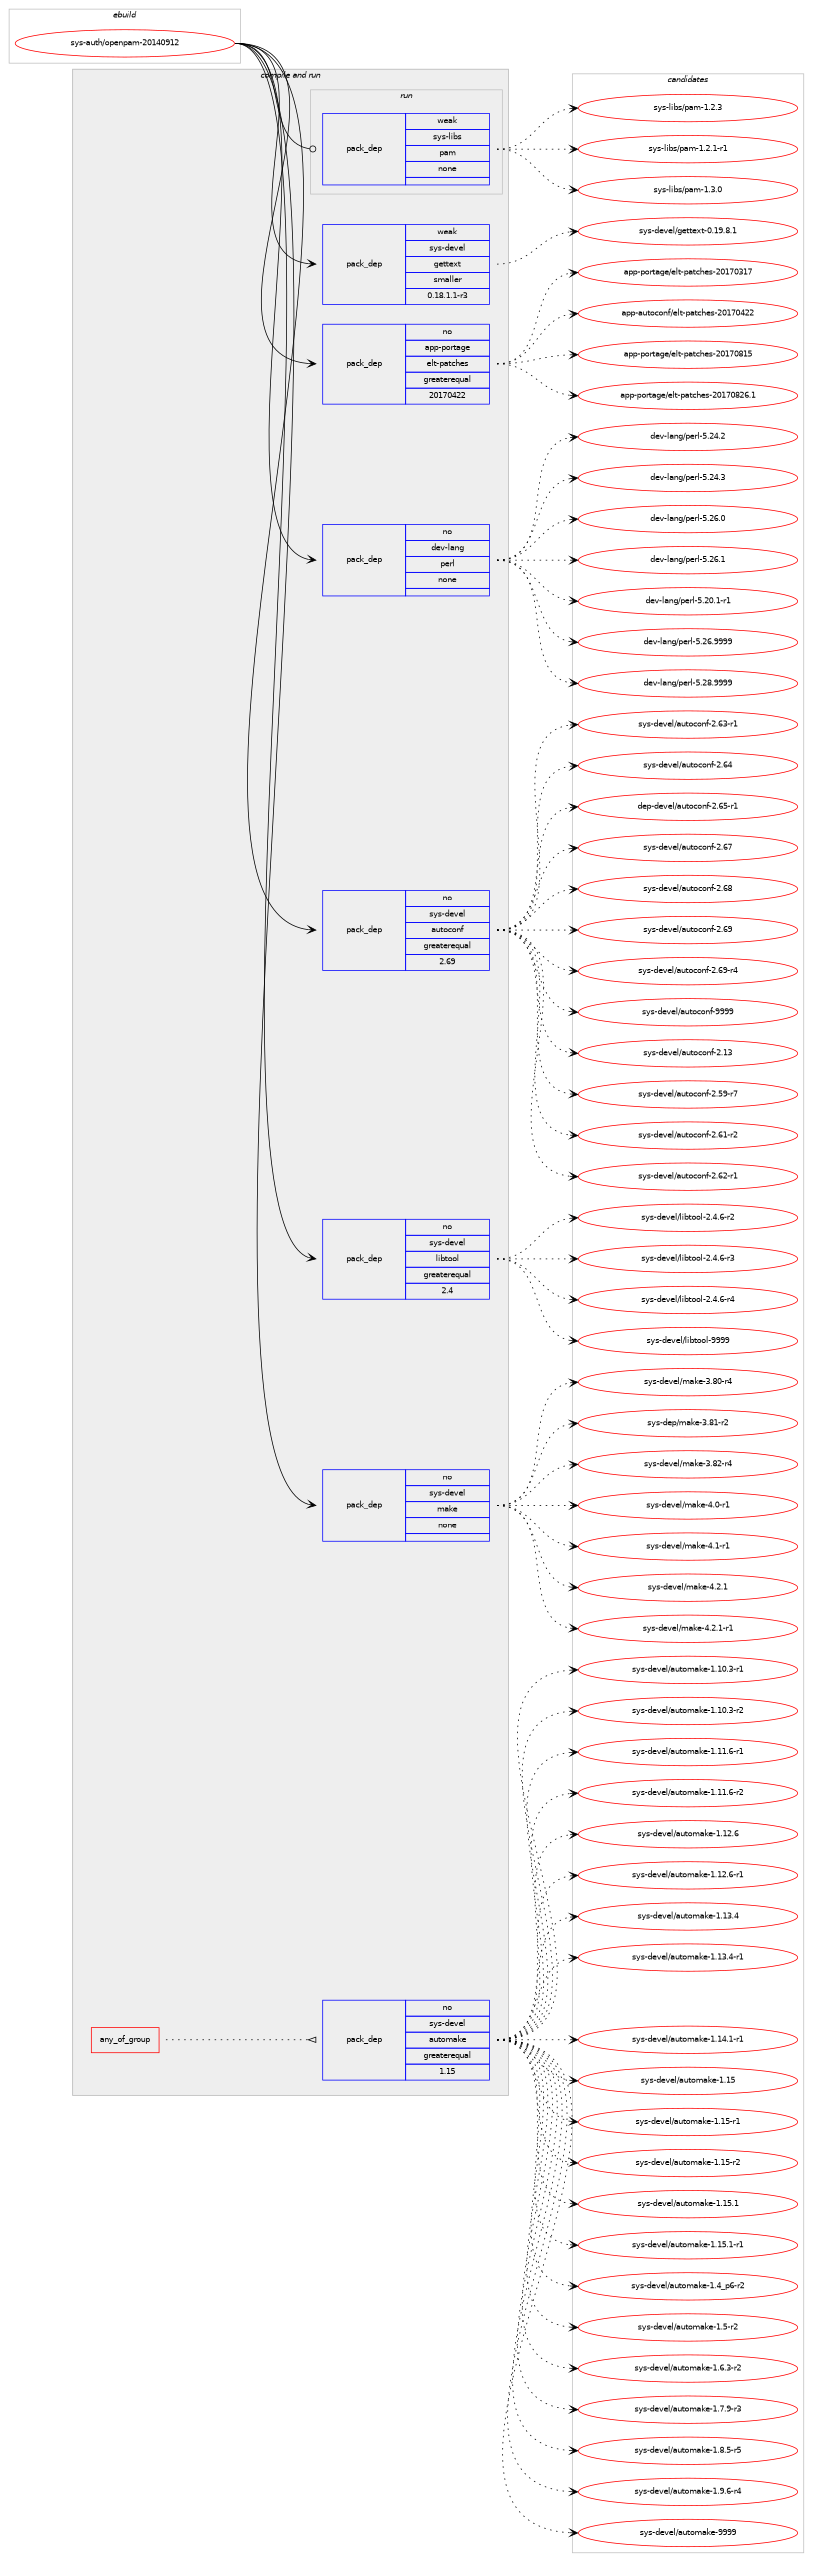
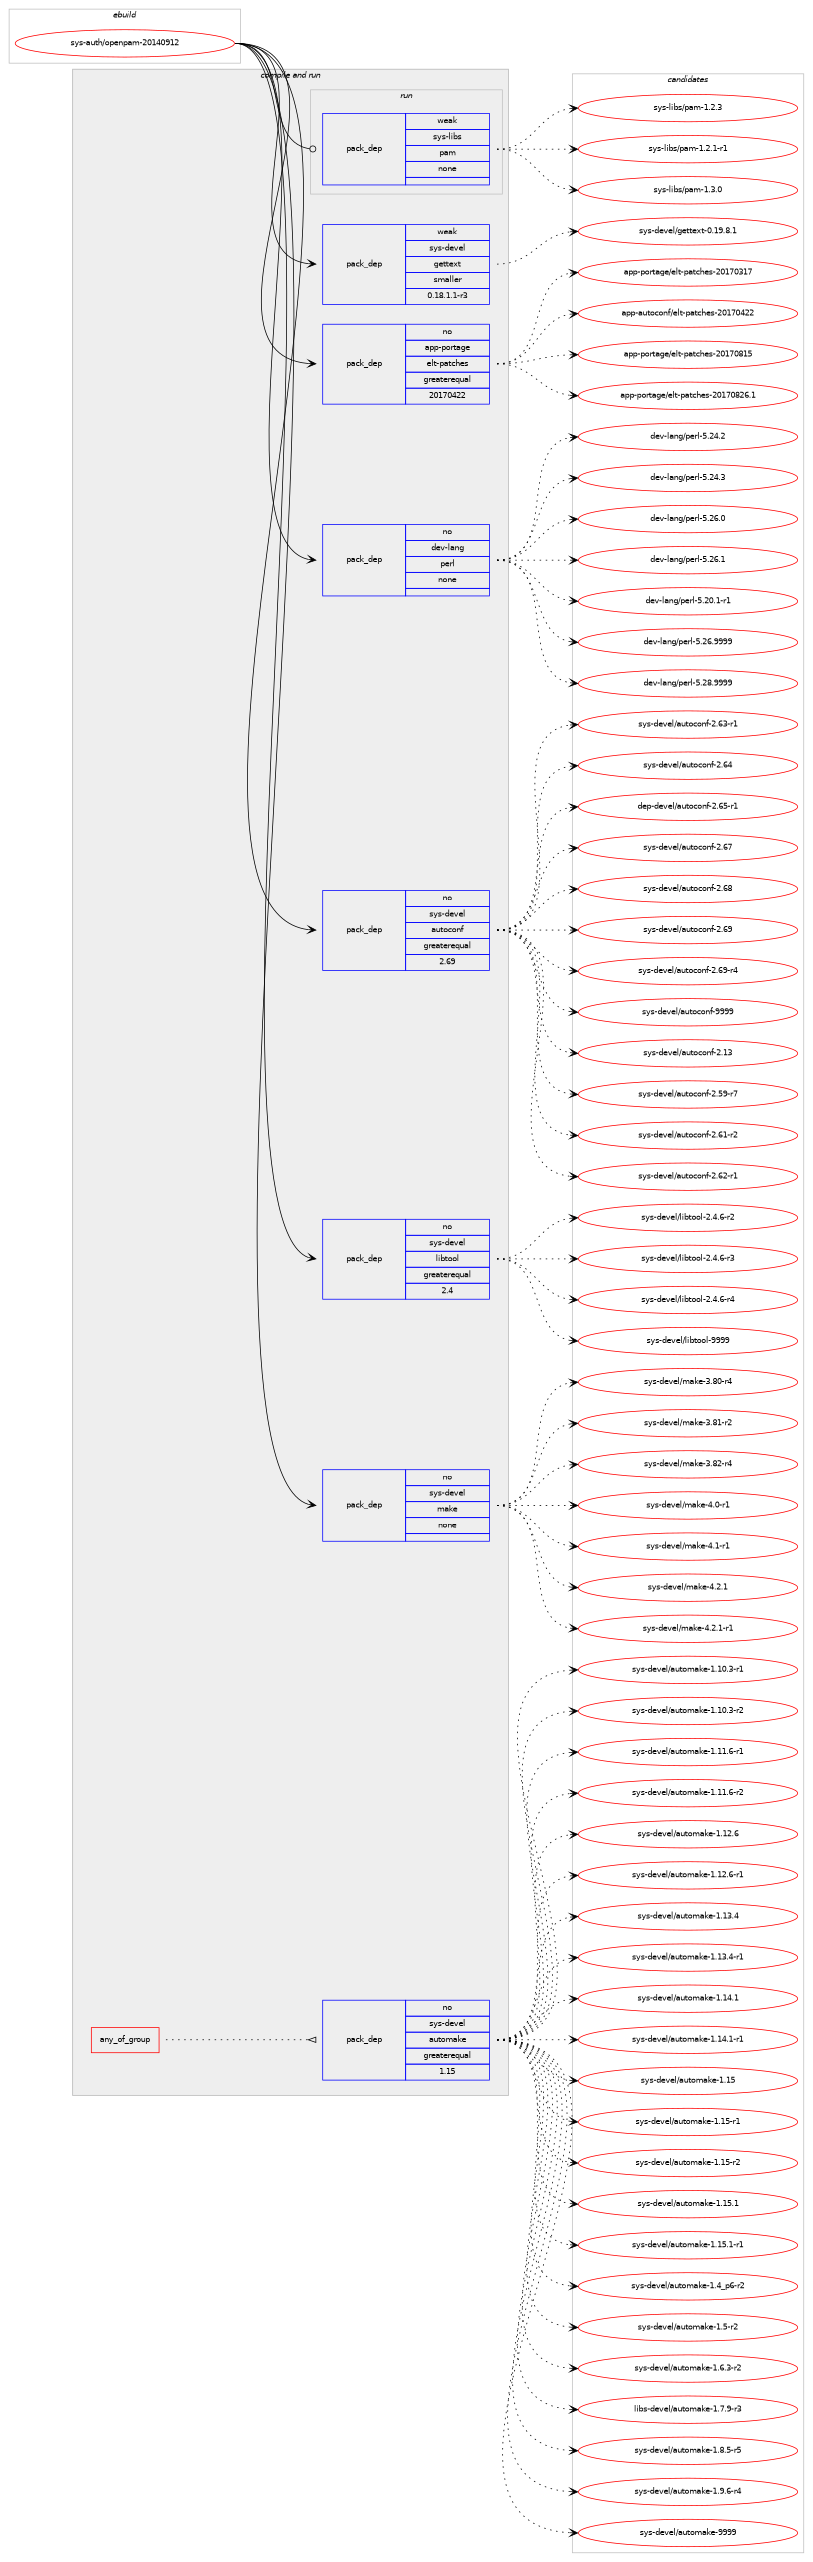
node "sys-dep/make-3.81-r2": label "sys-dep/make-3.81-r2" -> "sys-devel/make-3.81-r2"
node "sys-devel/automake-1.14.1": added
node "sys-devel/automake-1.7.9-r3": label "sys-devel/automake-1.7.9-r3" -> "libs-devel/automake-1.7.9-r3"
